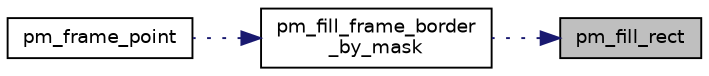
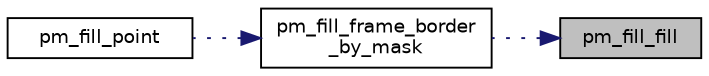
node "pm_frame_point": label "pm_frame_point" -> "pm_fill_point"
node "pm_fill_rect": label "pm_fill_rect" -> "pm_fill_fill"
